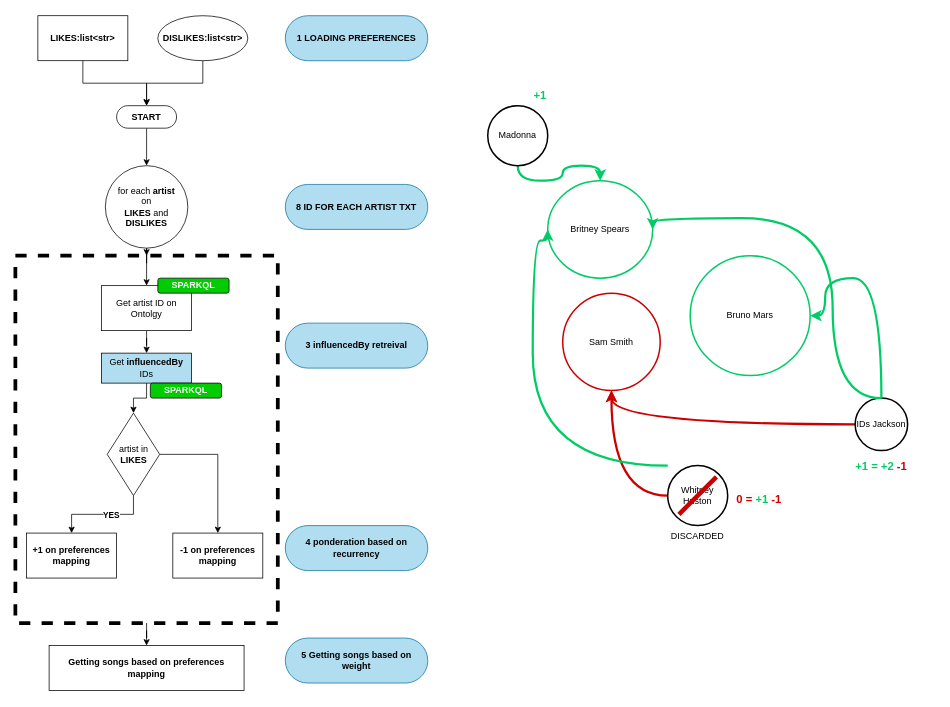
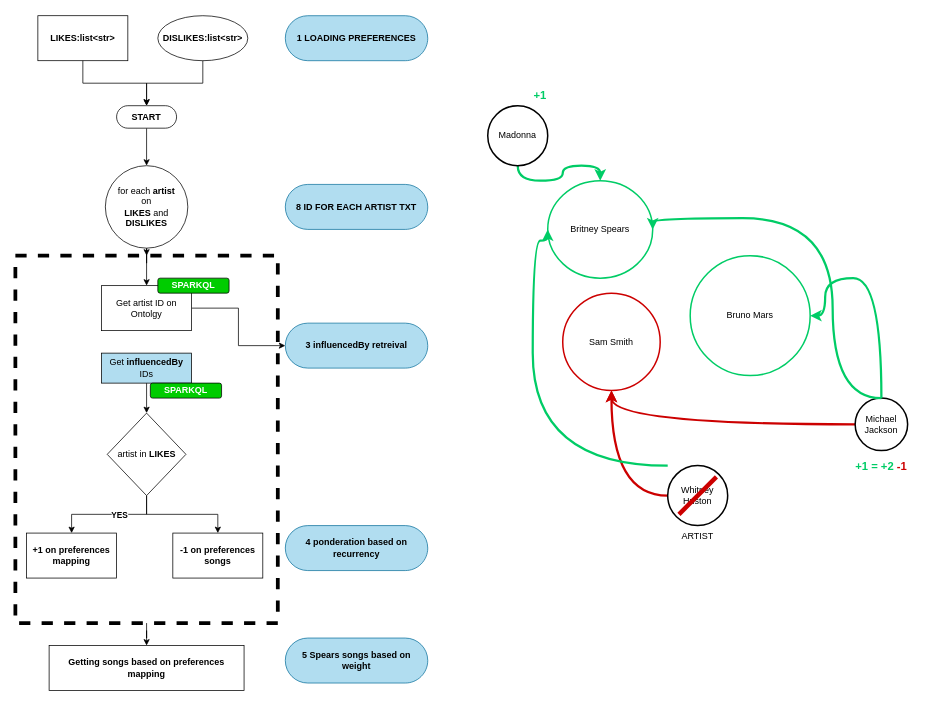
edge "Get artist ID on Ontolgy" -> "Get influencedBy IDs": now "Get artist ID on Ontolgy" -> "3 influencedBy retreival"
node "IDs Jackson": label "IDs Jackson" -> "Michael Jackson"
node "artist in LIKES": size 53x83 -> 79x83
node "0 = +1 -1": removed
node "DISCARDED": label "DISCARDED" -> "ARTIST"
node "-1 on preferences mapping": label "-1 on preferences mapping" -> "-1 on preferences songs"
node "5 Getting songs based on weight": label "5 Getting songs based on weight" -> "5 Spears songs based on weight"
